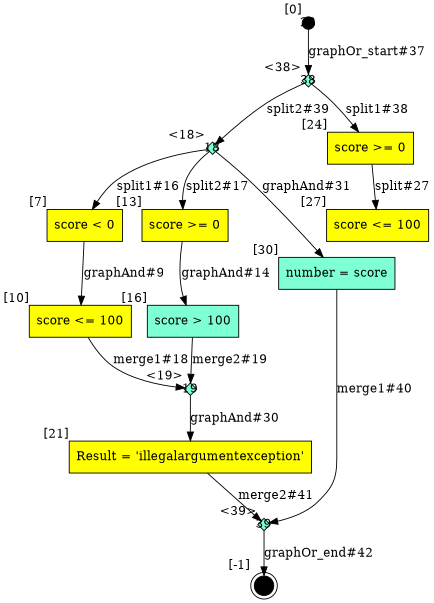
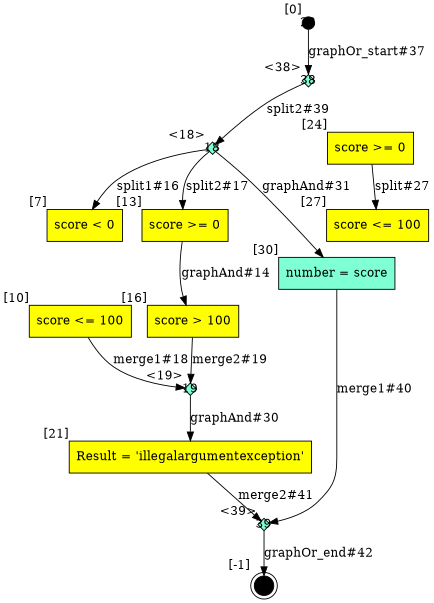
edge "38 <38>" -> "score >= 0 [24]": removed, label "split1#38"
edge "score < 0 [7]" -> "score <= 100 [10]": removed, label "graphAnd#9"
node "score > 100 [16]": fillcolor aquamarine -> yellow
